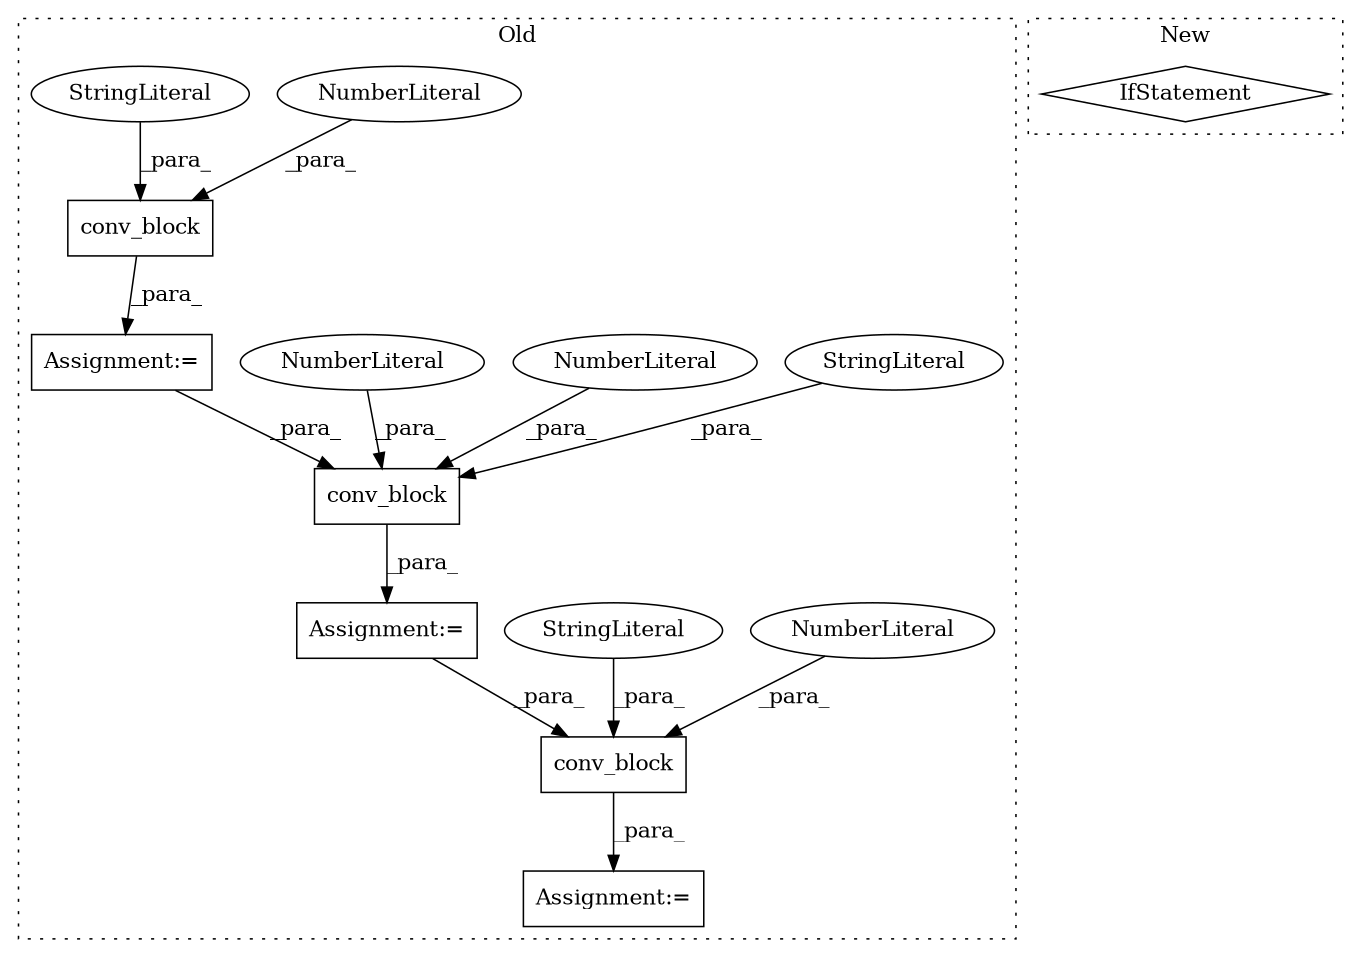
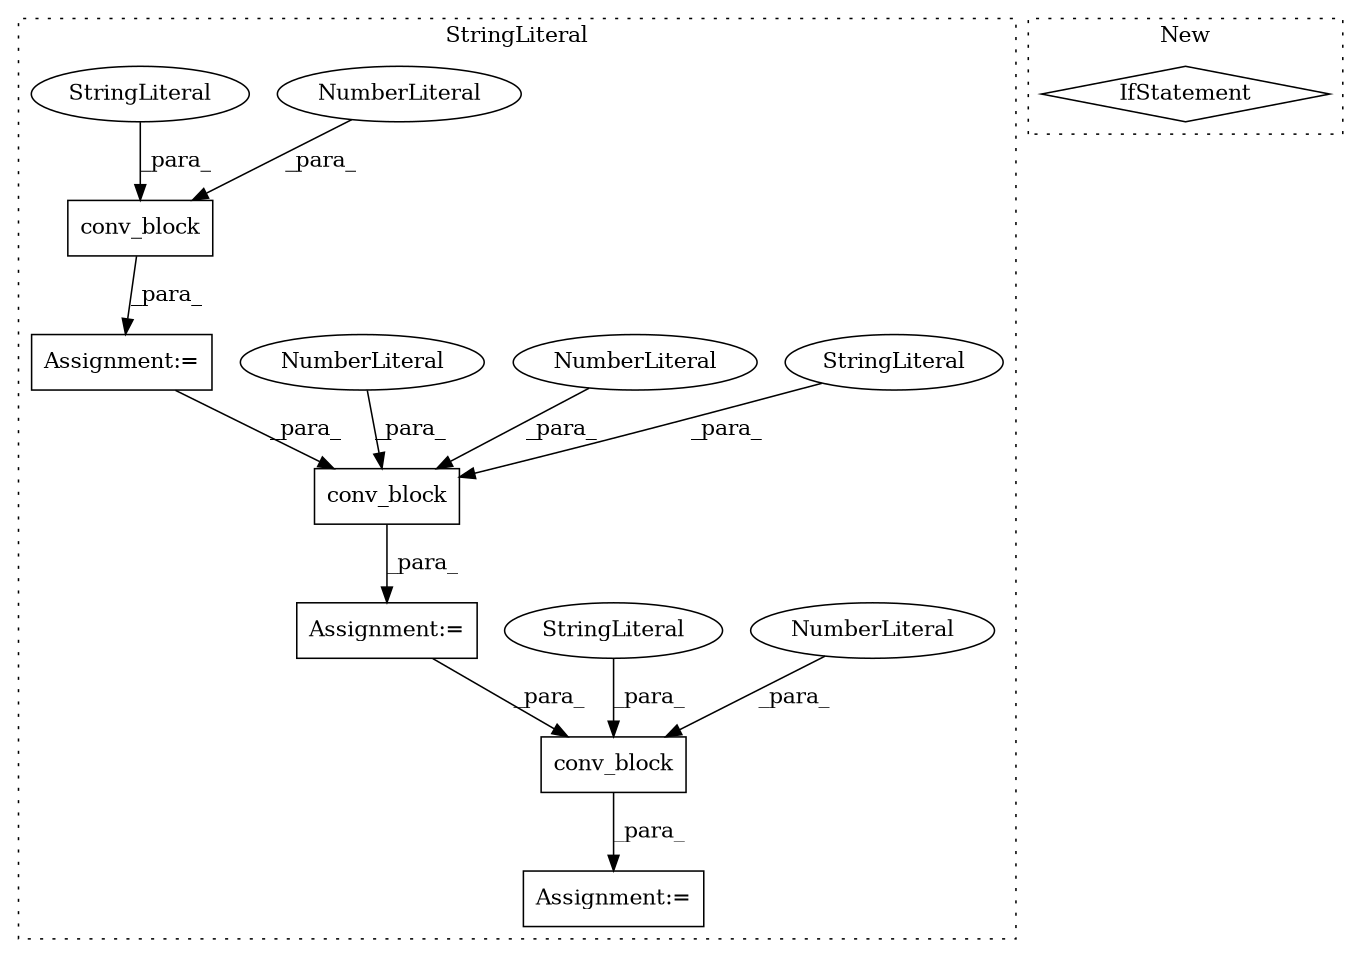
cluster "Old": label "Old" -> "StringLiteral"
